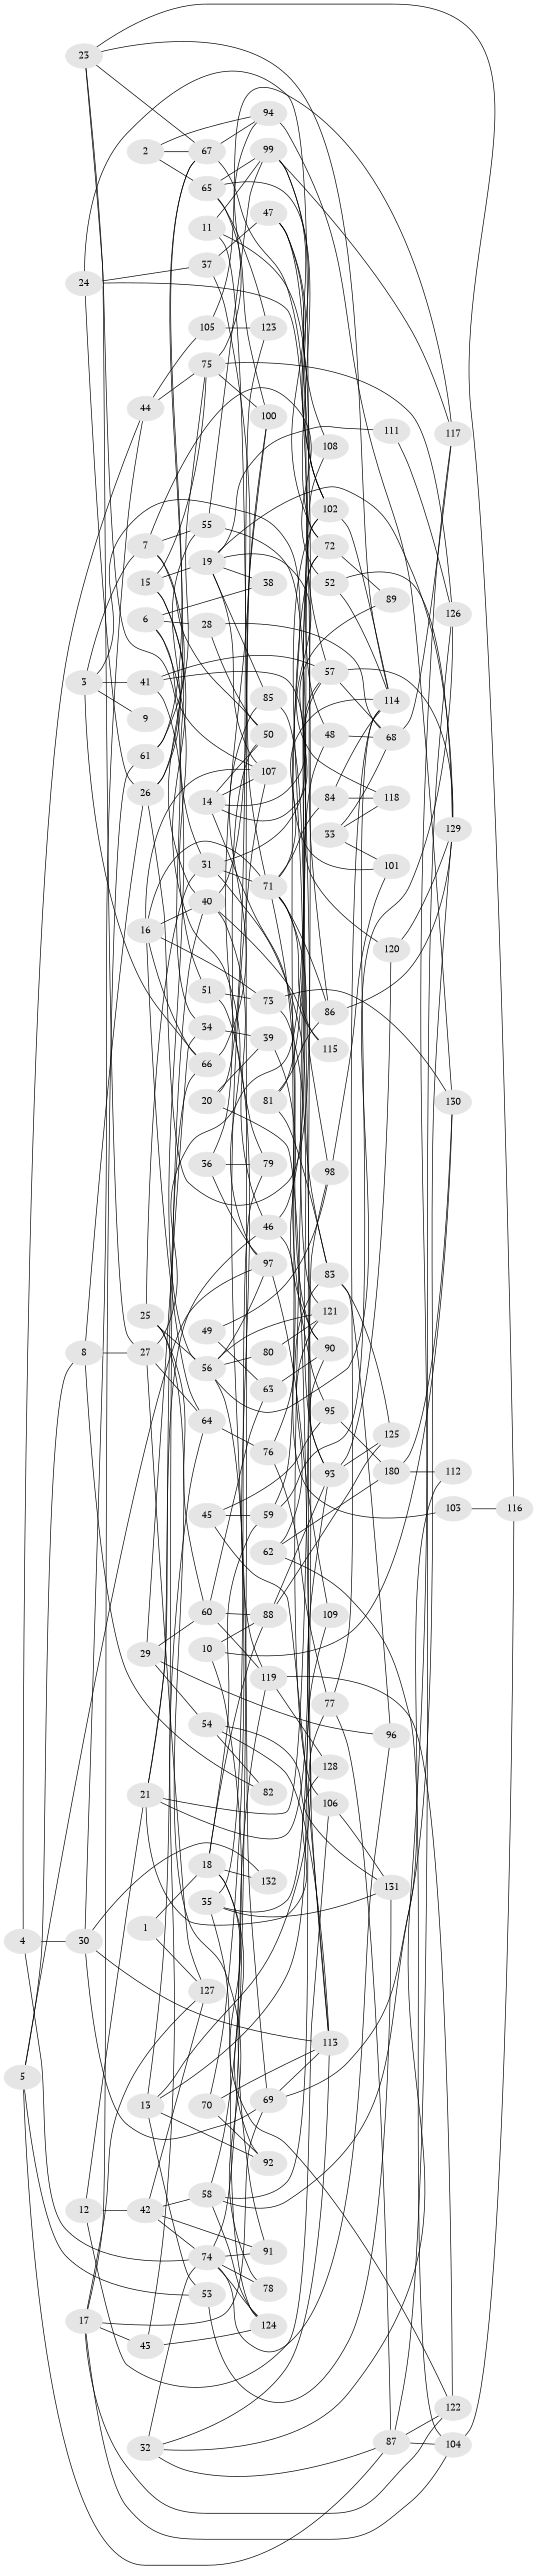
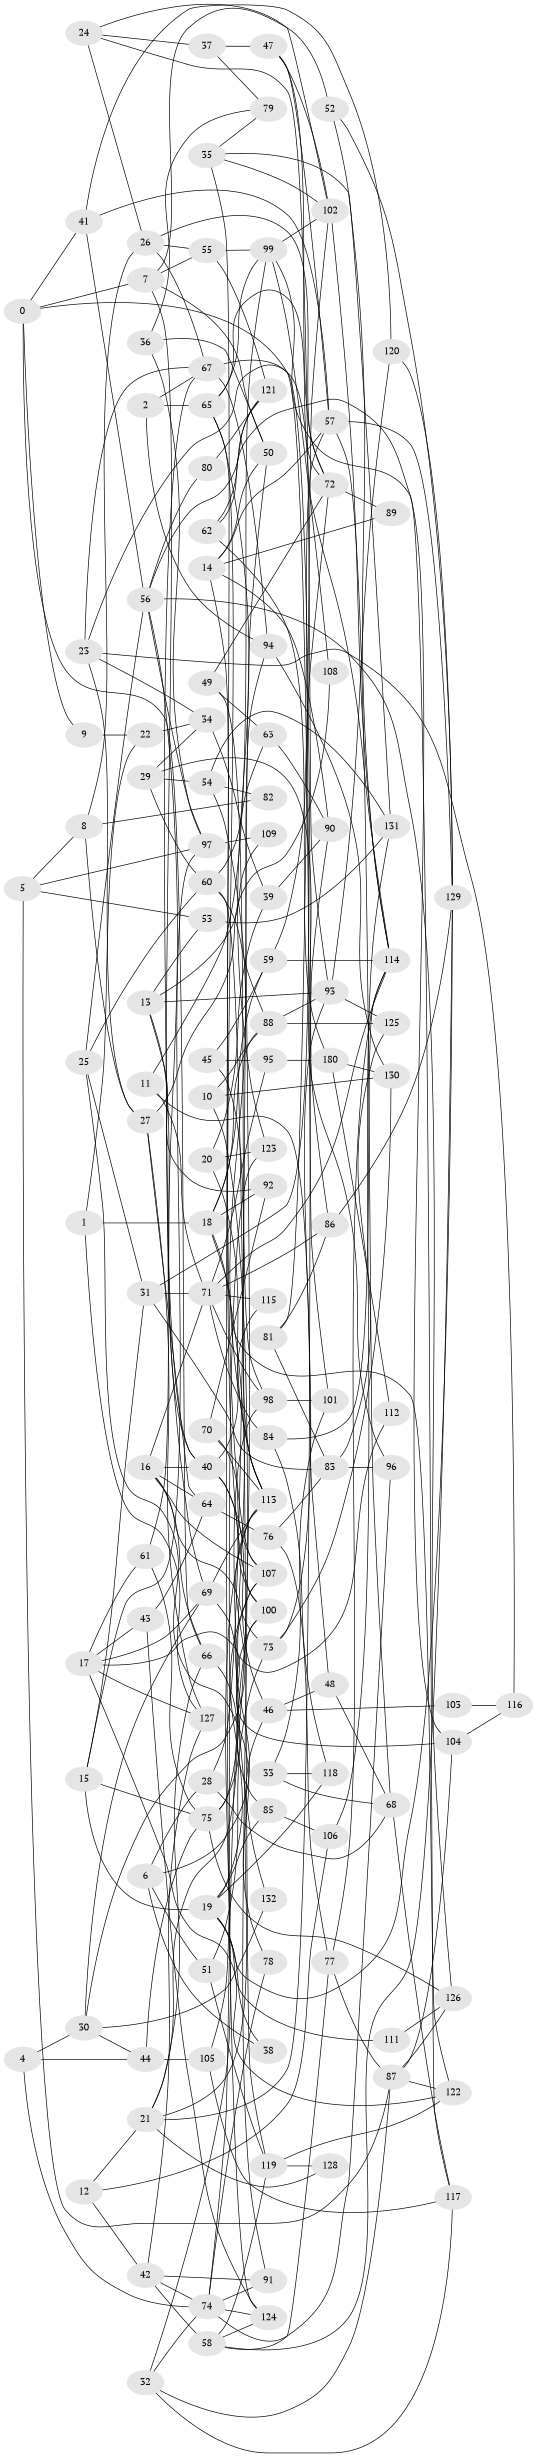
edge "72" -- "49": added
node "3": label "3" -> "0"
node "22": added
